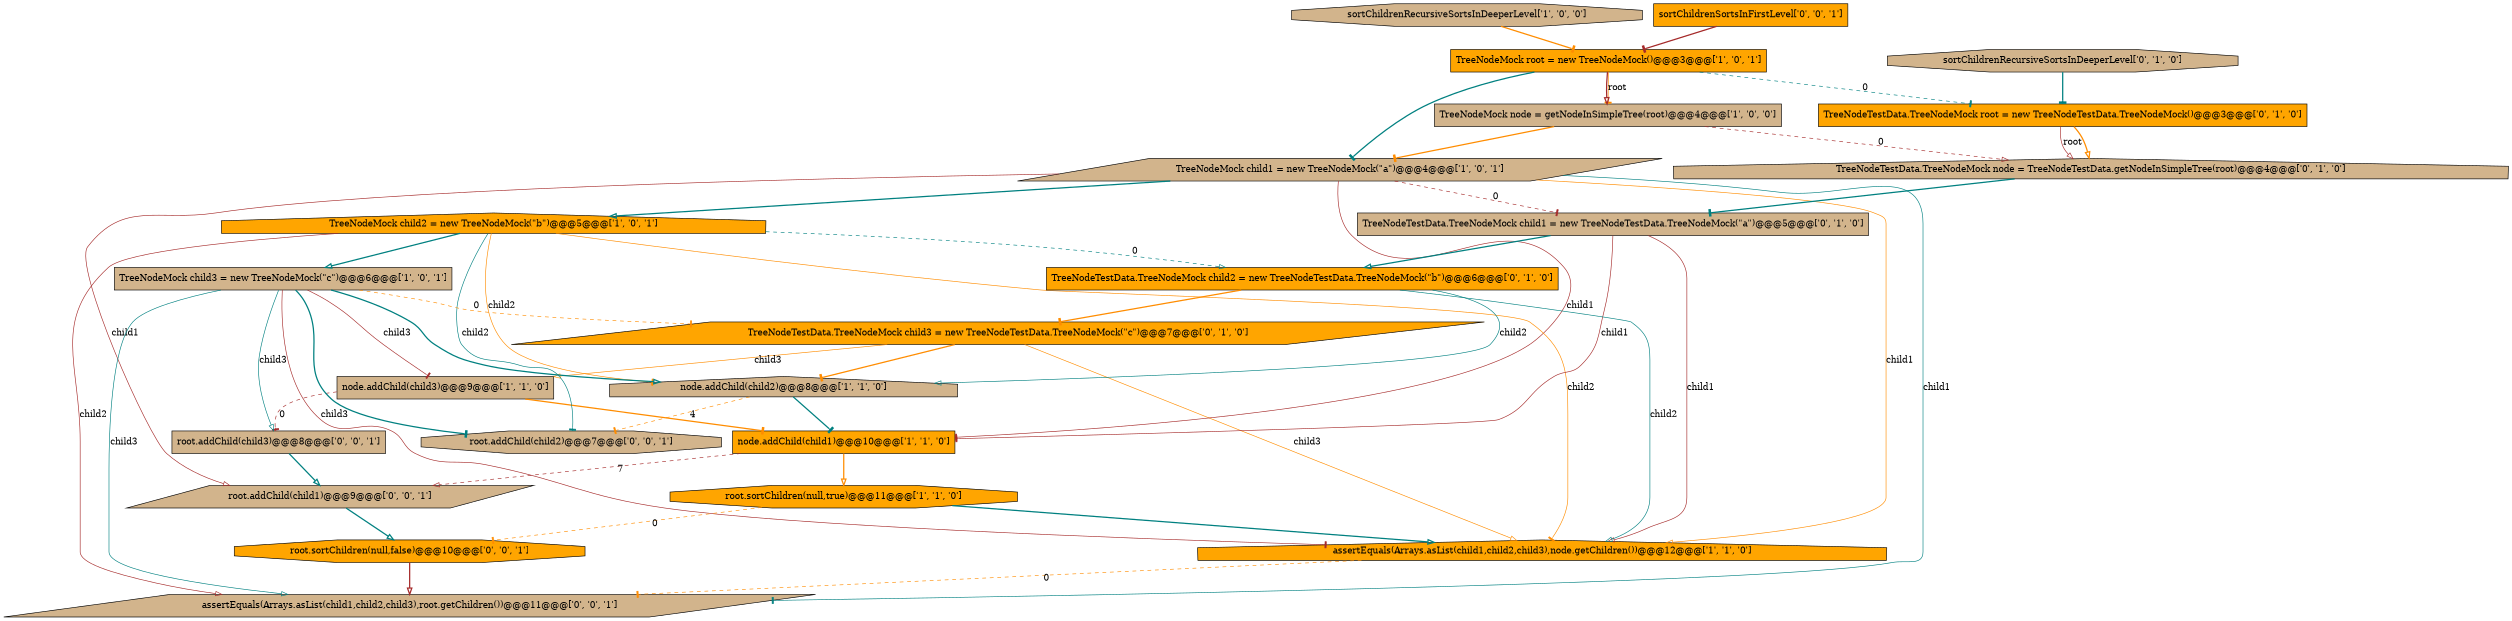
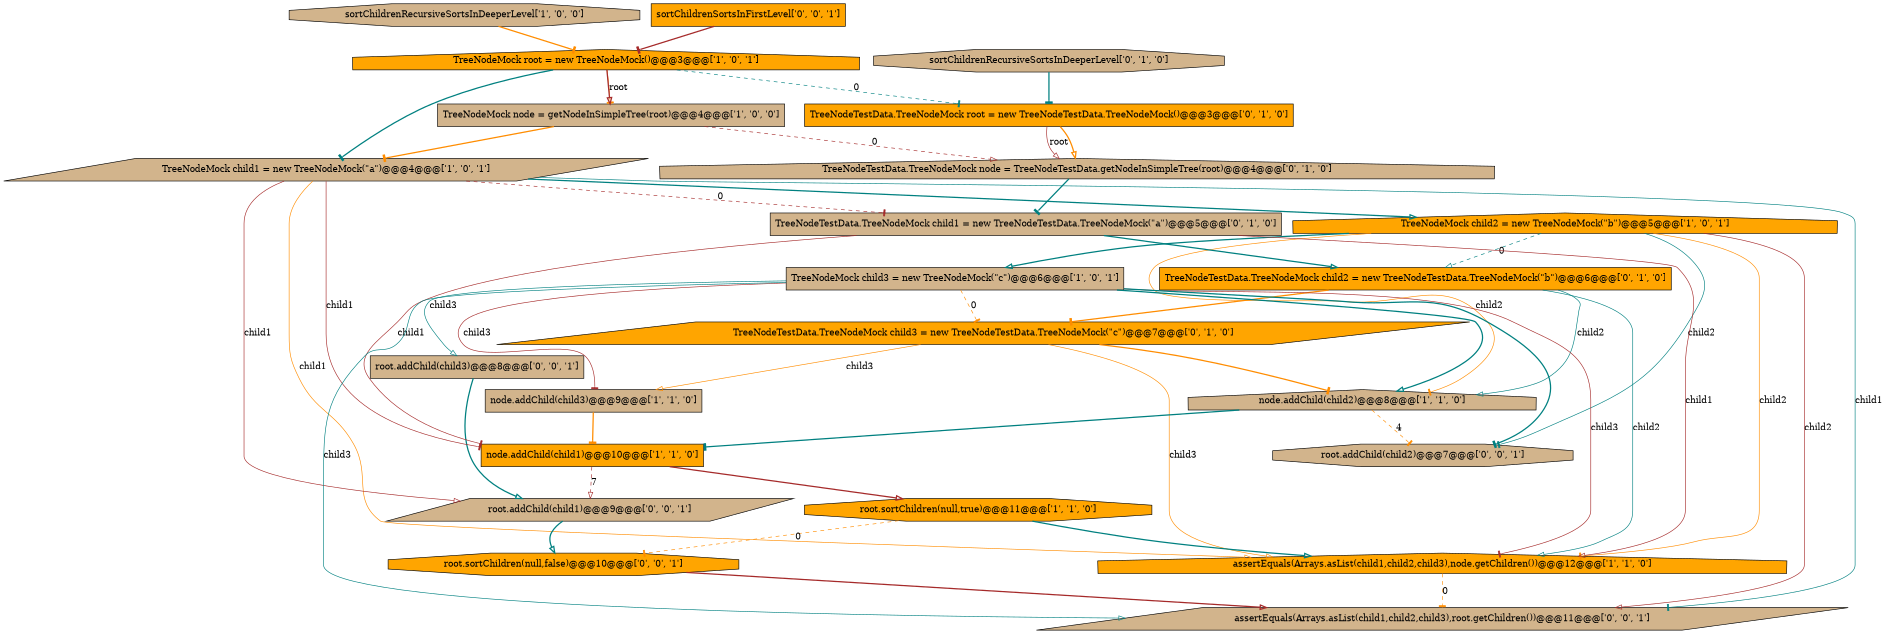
node "TreeNodeMock root = new TreeNodeMock()@@@3@@@['1', '0', '1']": shape box -> house
edge "node.addChild(child3)@@@9@@@['1', '1', '0']" -> "root.addChild(child3)@@@8@@@['0', '0', '1']": removed, label "0"
edge "node.addChild(child1)@@@10@@@['1', '1', '0']" -> "root.sortChildren(null,true)@@@11@@@['1', '1', '0']": color darkorange -> brown
